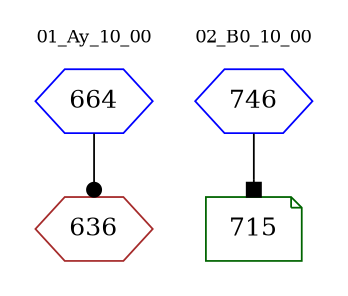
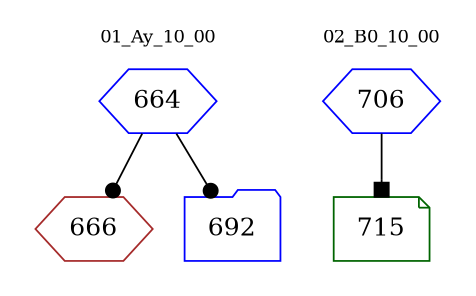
node "746": label "746" -> "706"
node "636": label "636" -> "666"
node "692": added
